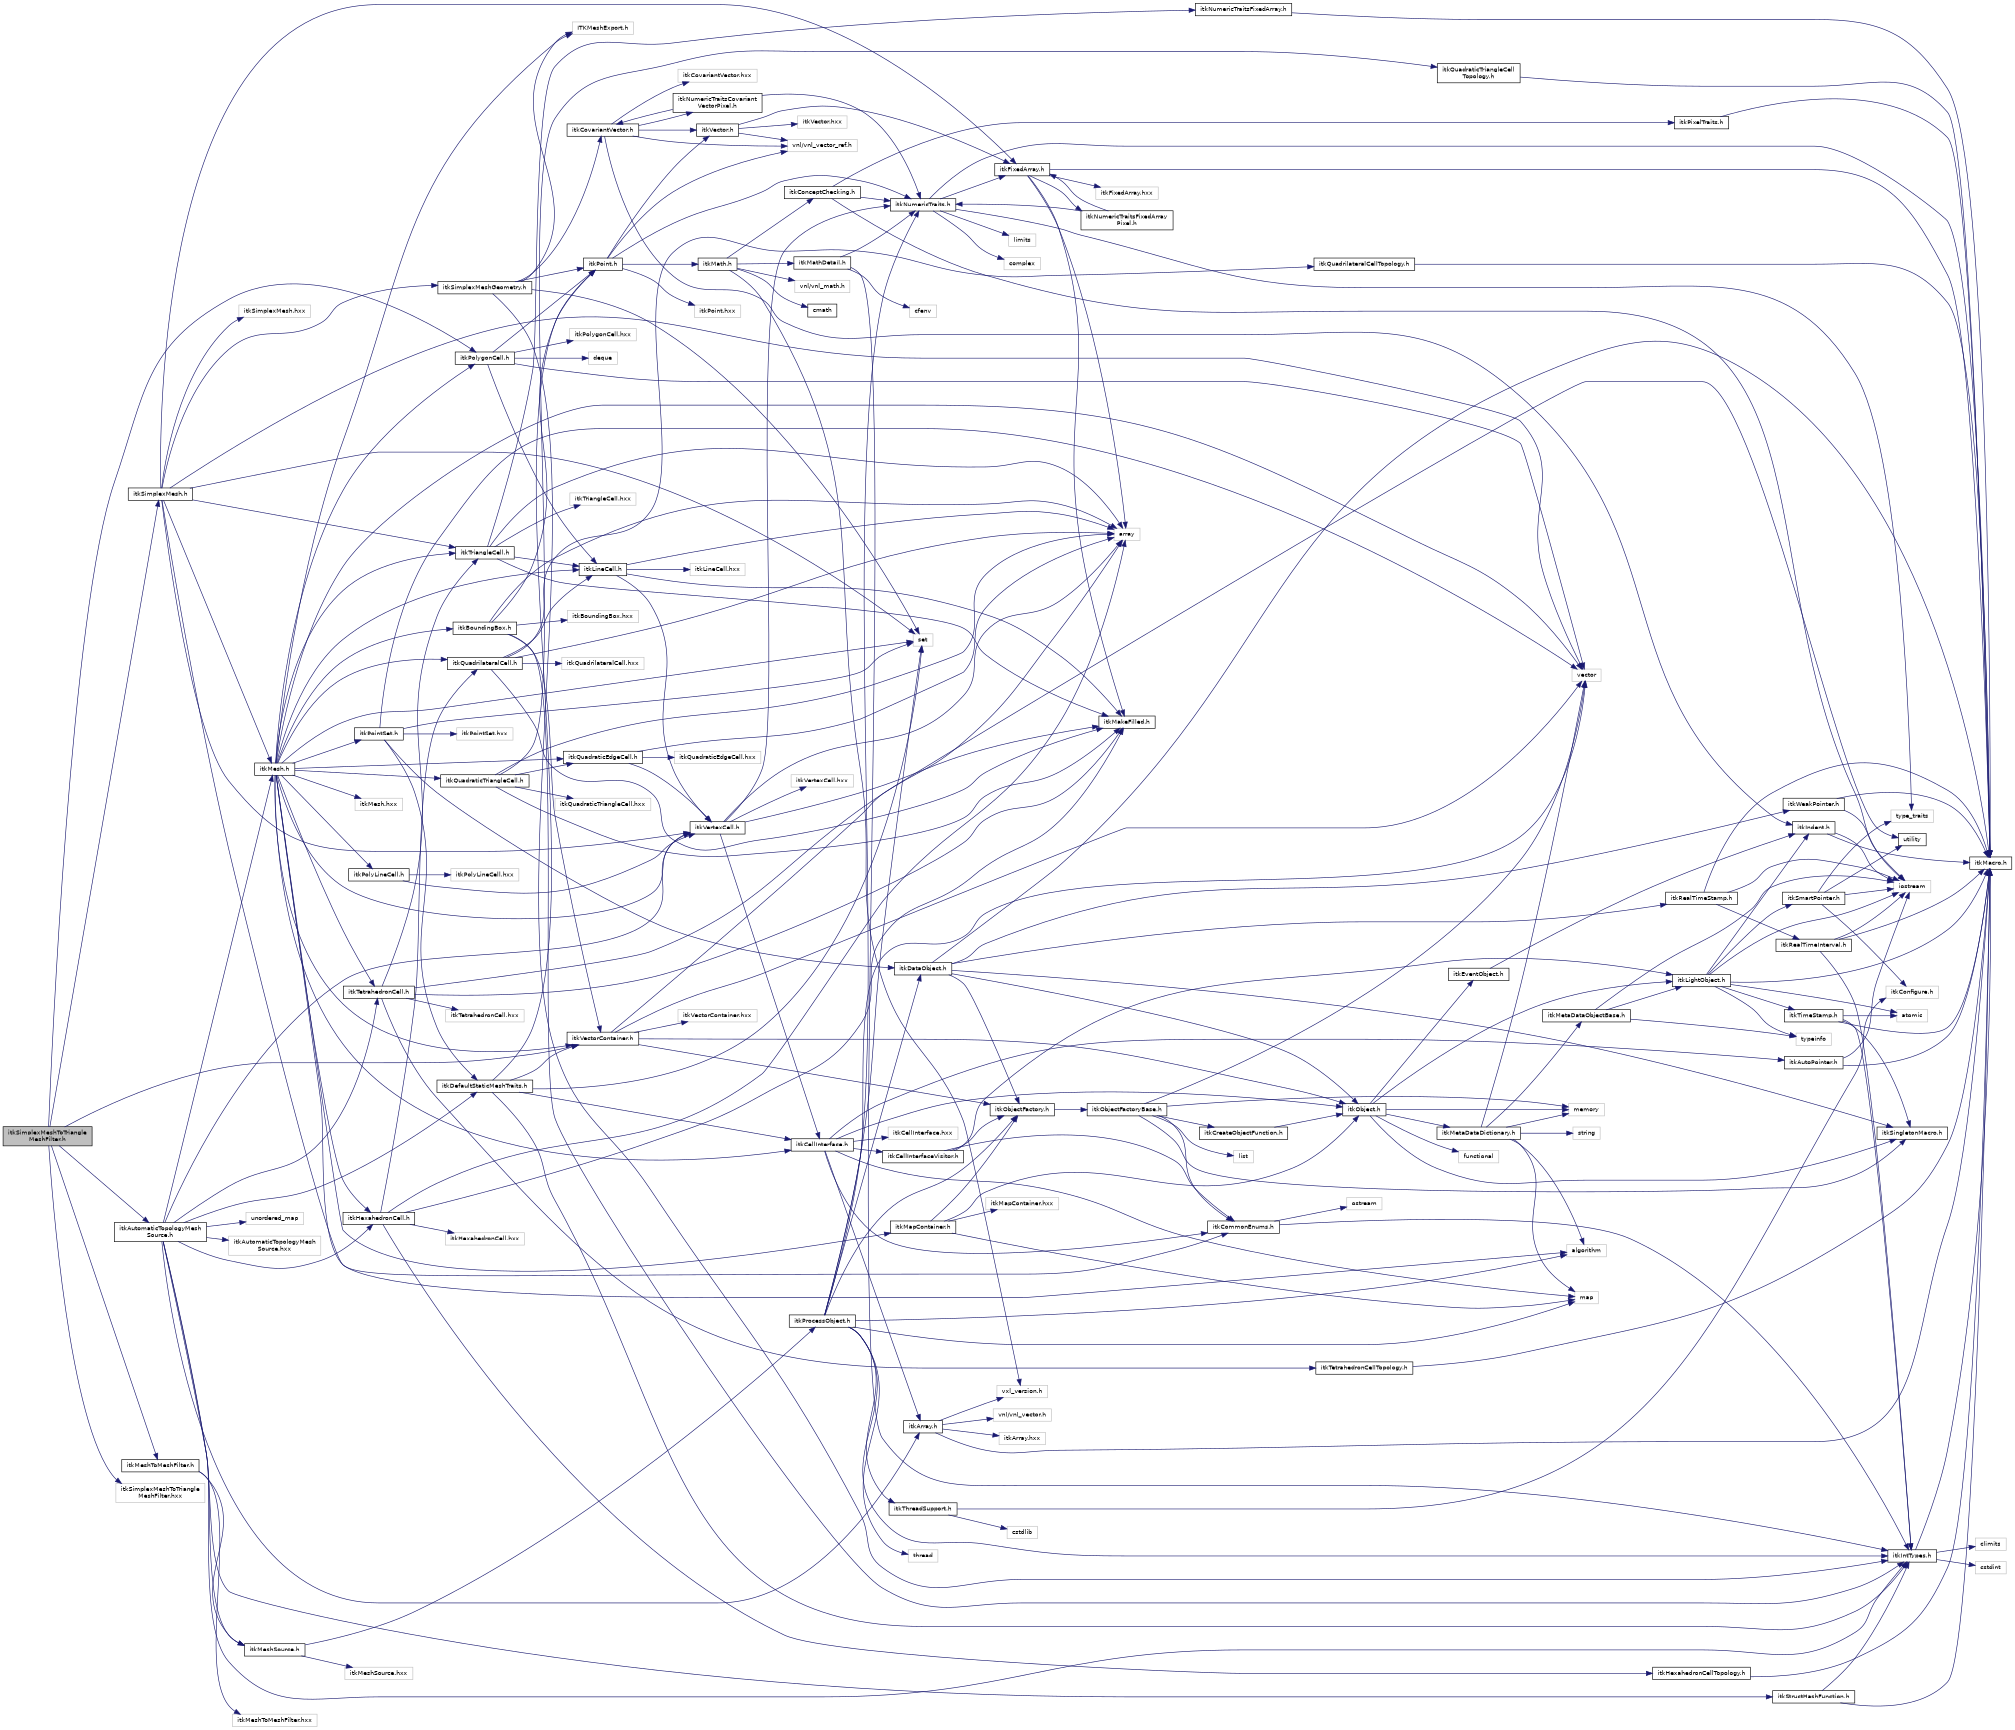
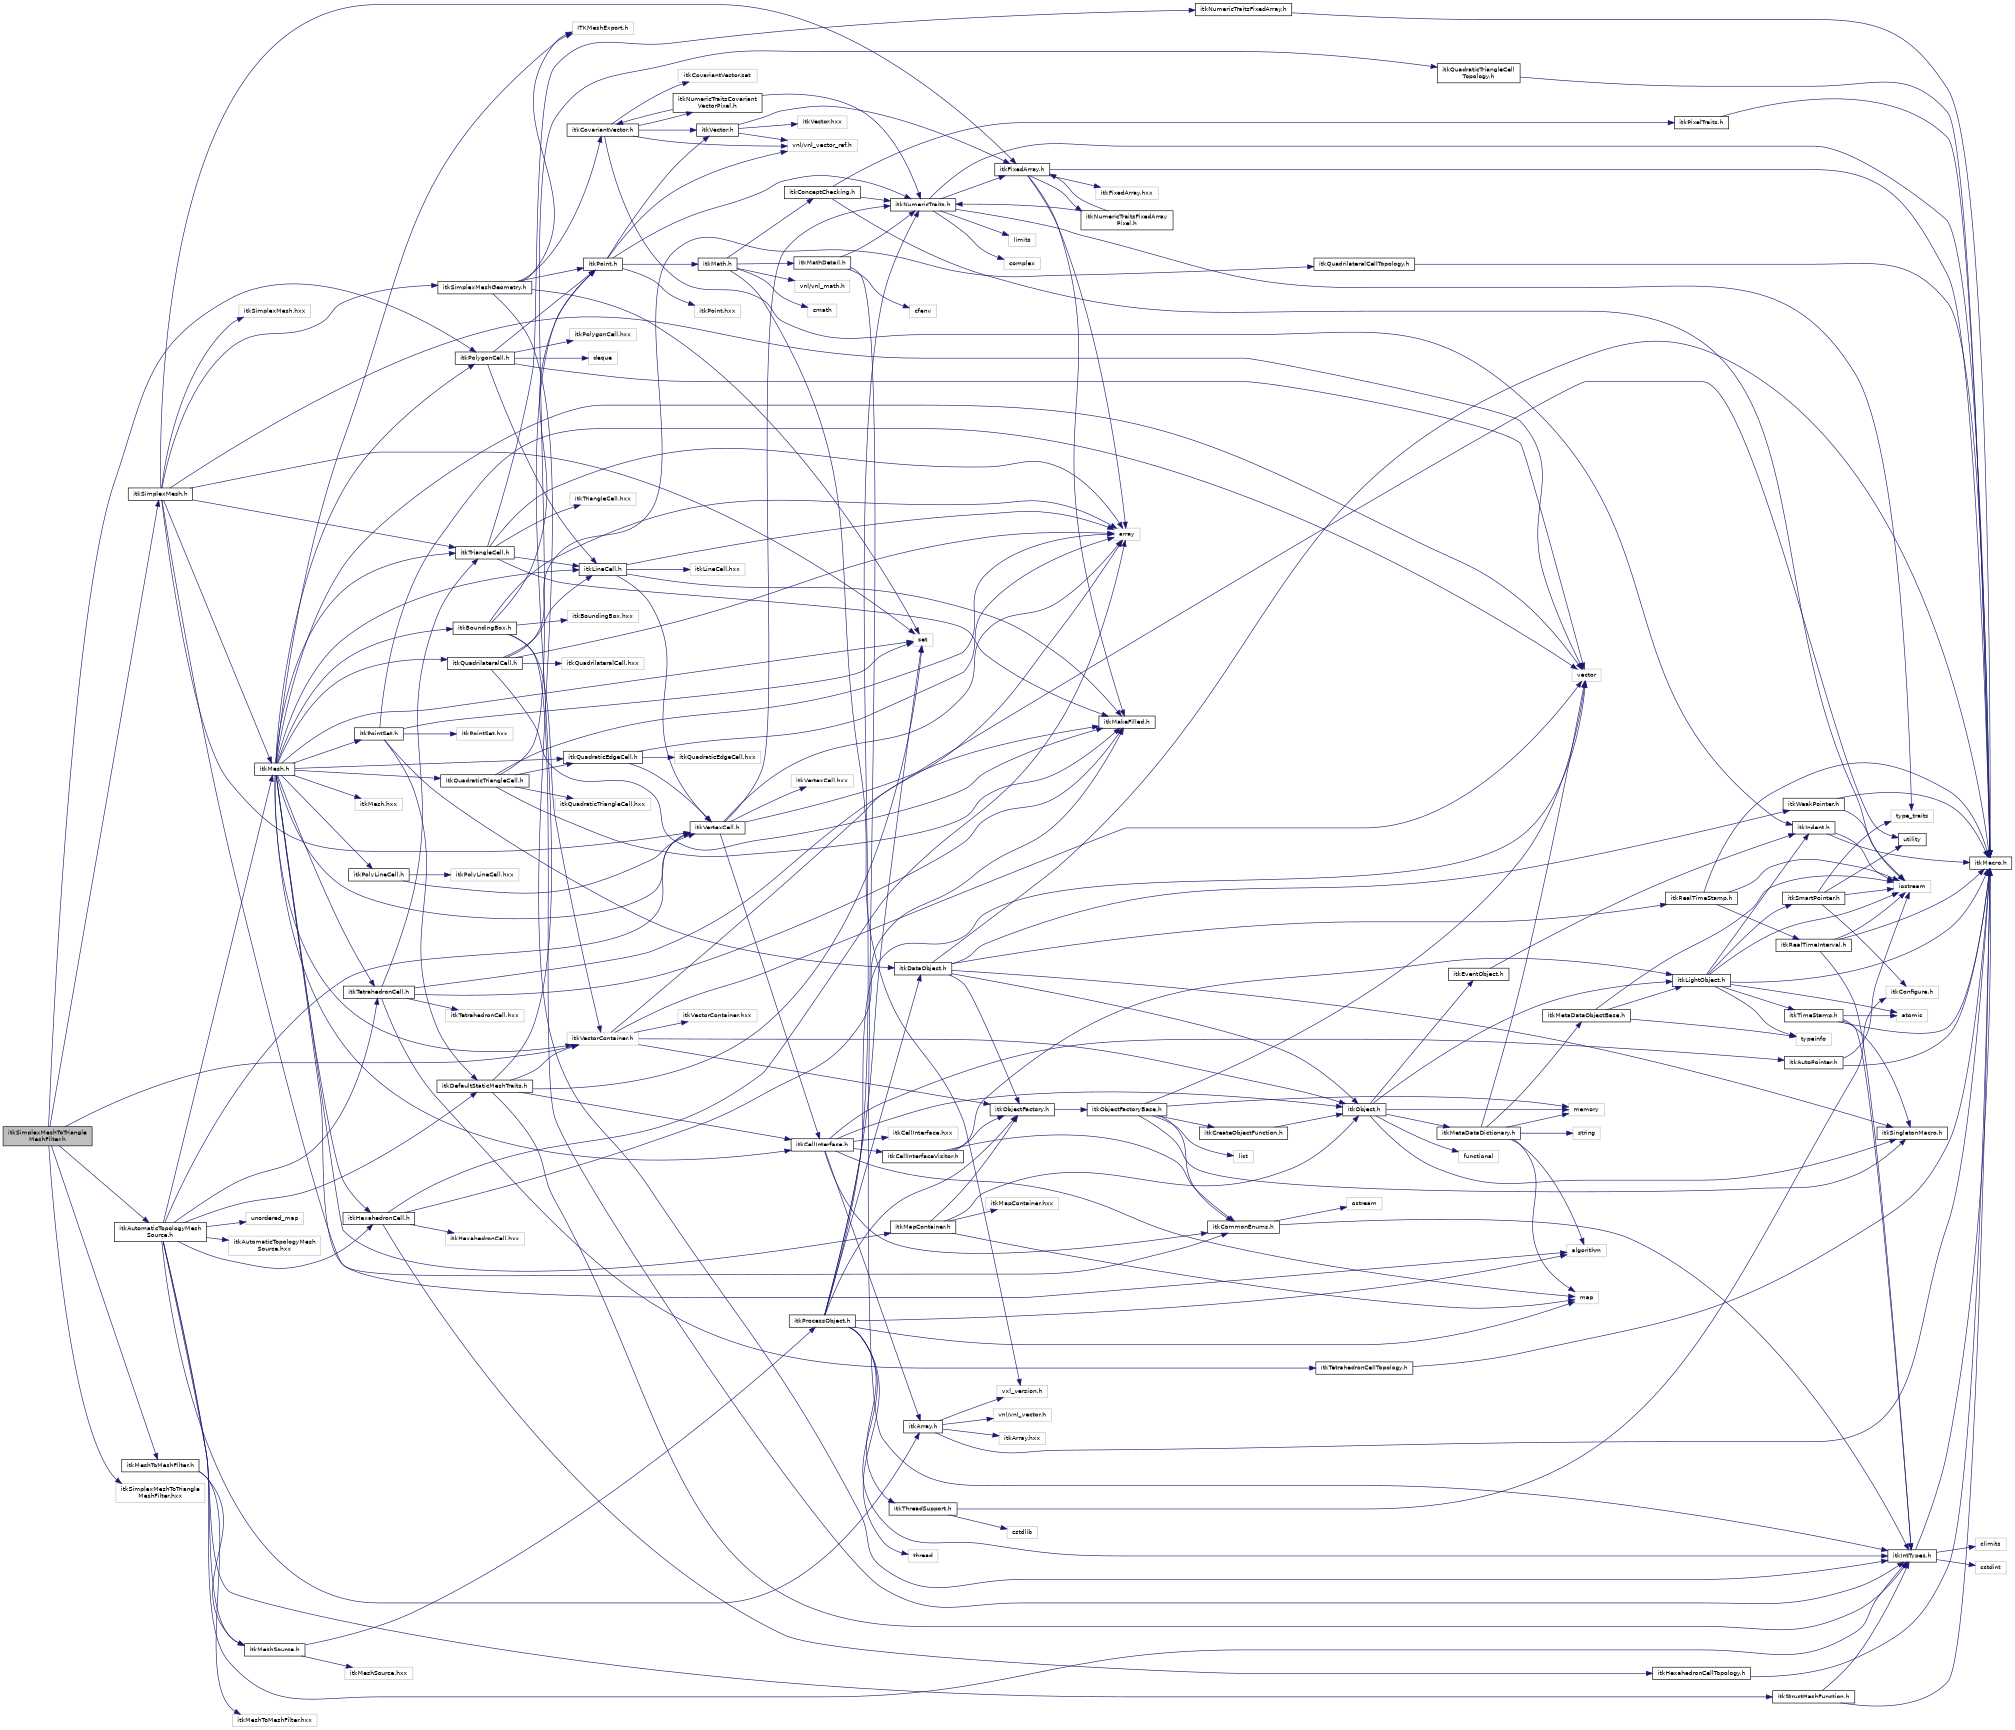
node "itkCovariantVector.hxx": label "itkCovariantVector.hxx" -> "itkCovariantVector.set"
node "cmath": color black -> grey75
edge "itkHexahedronCell.h" -> "itkQuadrilateralCell.h": removed
node "itkVectorContainer.h": color black -> grey75
